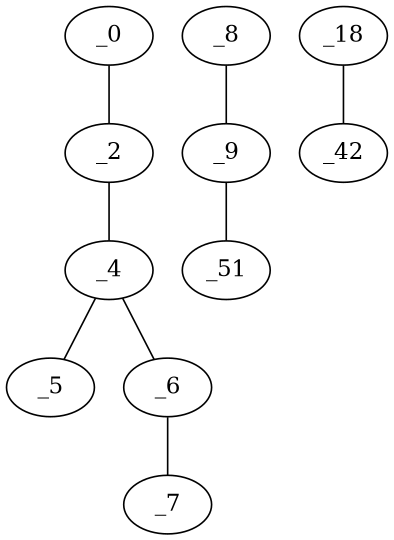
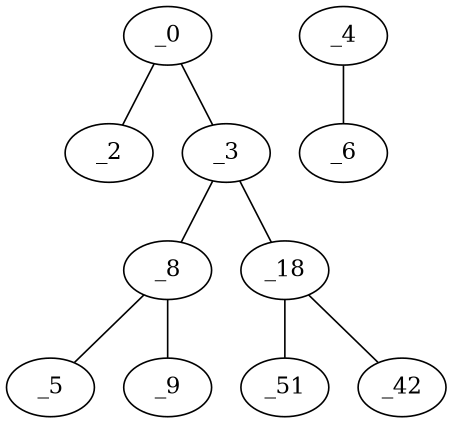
node "_3": added
edge "_2" -- "_4": removed
edge "_9" -- "_51": now "_18" -- "_51"
edge "_4" -- "_5": now "_8" -- "_5"
node "_7": removed
